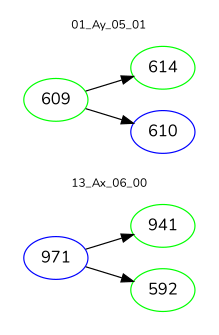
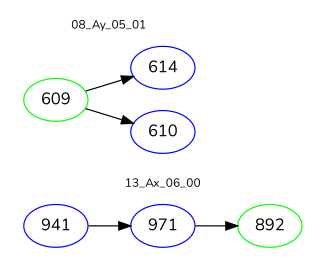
cluster "01_Ay_05_01": label "01_Ay_05_01" -> "08_Ay_05_01"
node "614": color green -> blue
node "941": color green -> blue
edge "971" -> "941": reversed
node "592": label "592" -> "892"
